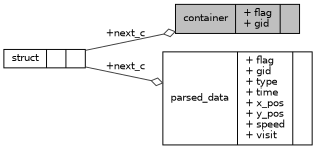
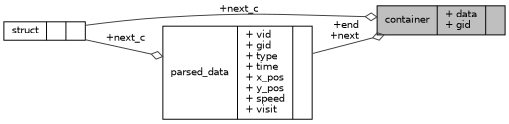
node "container": text "+ flag" -> "+ data"
edge "parsed_data" -> "container": added, label "+end +next"
node "parsed_data": text "+ flag" -> "+ vid"
